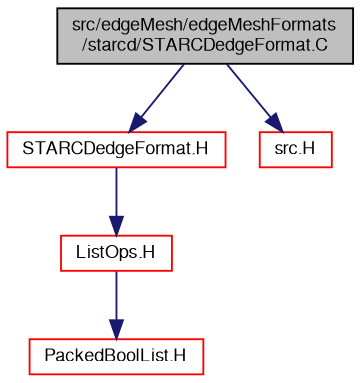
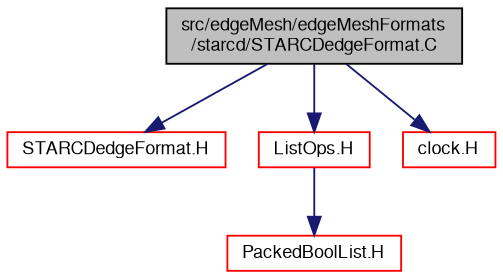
node "src.H": label "src.H" -> "clock.H"
edge "STARCDedgeFormat.H" -> "ListOps.H": now "src/edgeMesh/edgeMeshFormats /starcd/STARCDedgeFormat.C" -> "ListOps.H"
